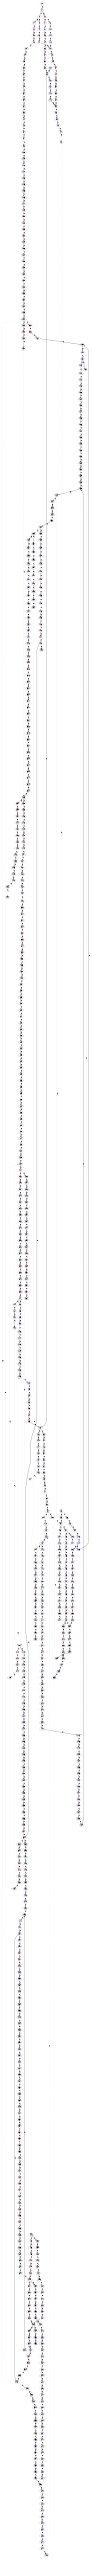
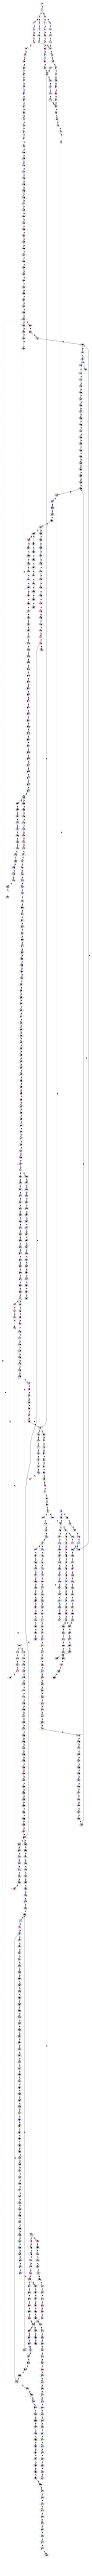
edge "S648" -> "S128": reversed
